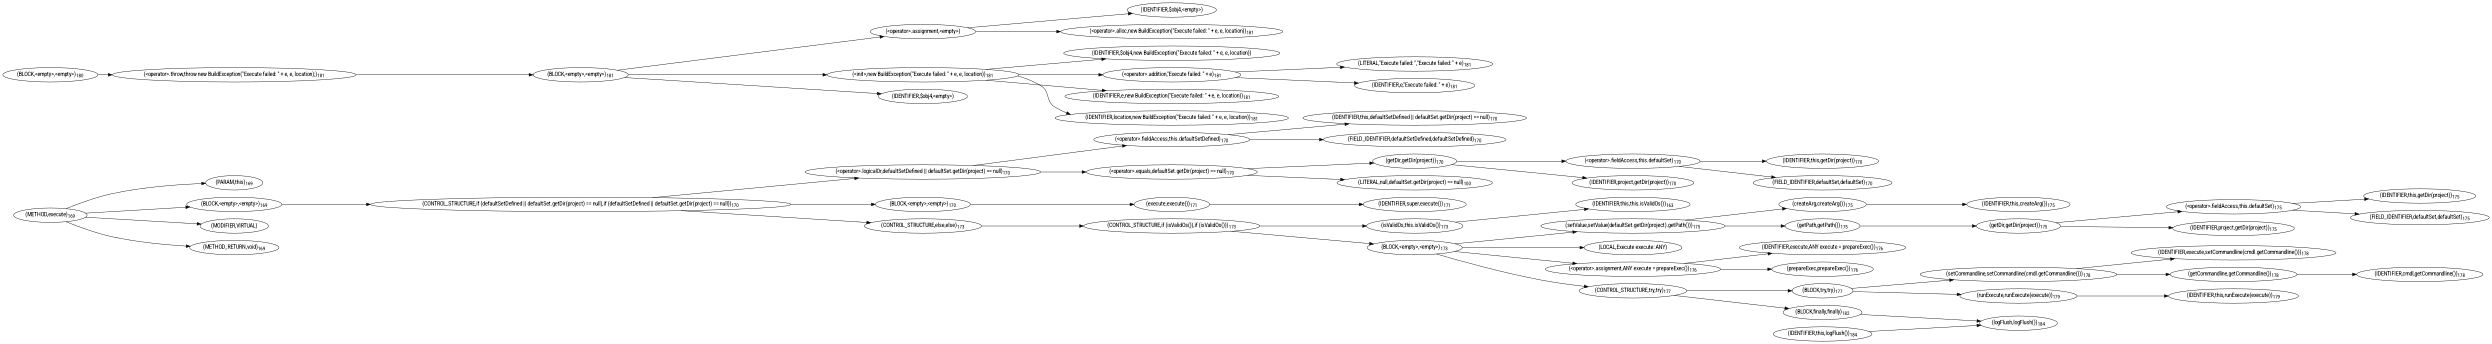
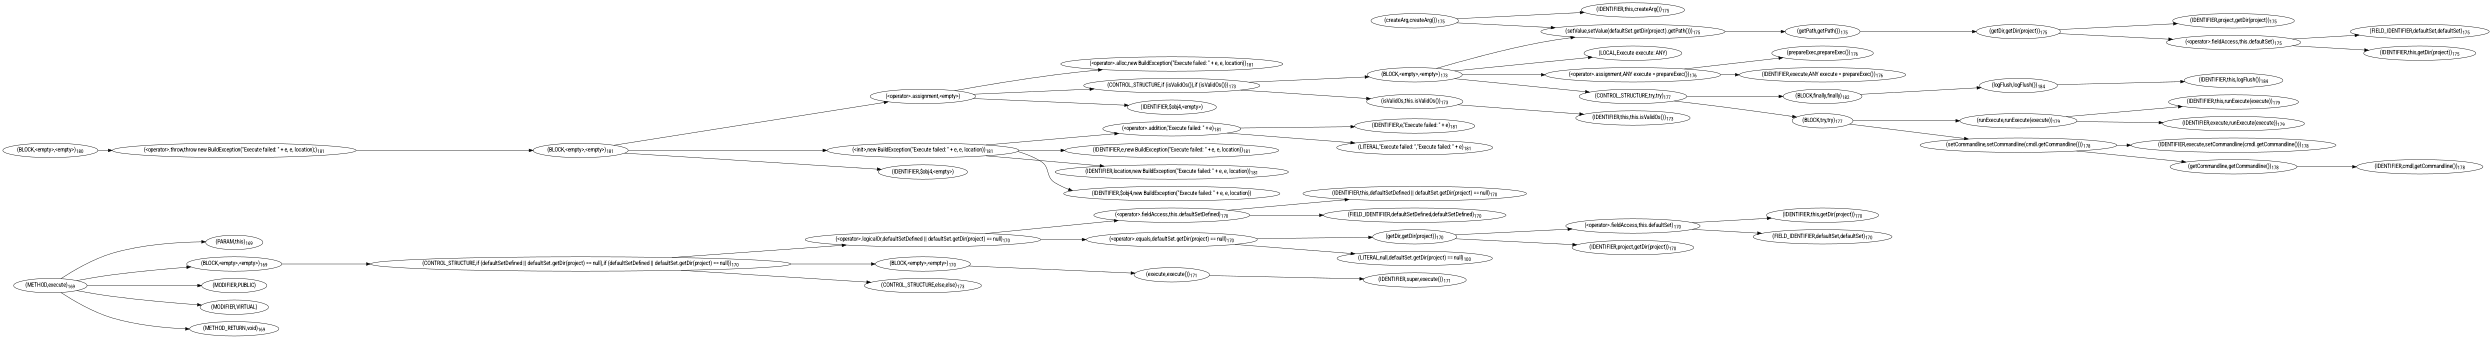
node "(IDENTIFIER,execute,runExecute(execute))": added
node "(IDENTIFIER,this,this.isValidOs())": text "163" -> "173"
edge "(setValue,setValue(defaultSet.getDir(project).getPath()))" -> "(createArg,createArg())": reversed
edge "(CONTROL_STRUCTURE,else,else)" -> "(CONTROL_STRUCTURE,if (isValidOs()),if (isValidOs()))": now "(<operator>.assignment,<empty>)" -> "(CONTROL_STRUCTURE,if (isValidOs()),if (isValidOs()))"
node "(MODIFIER,PUBLIC)": added
edge "(IDENTIFIER,this,logFlush())" -> "(logFlush,logFlush())": reversed
